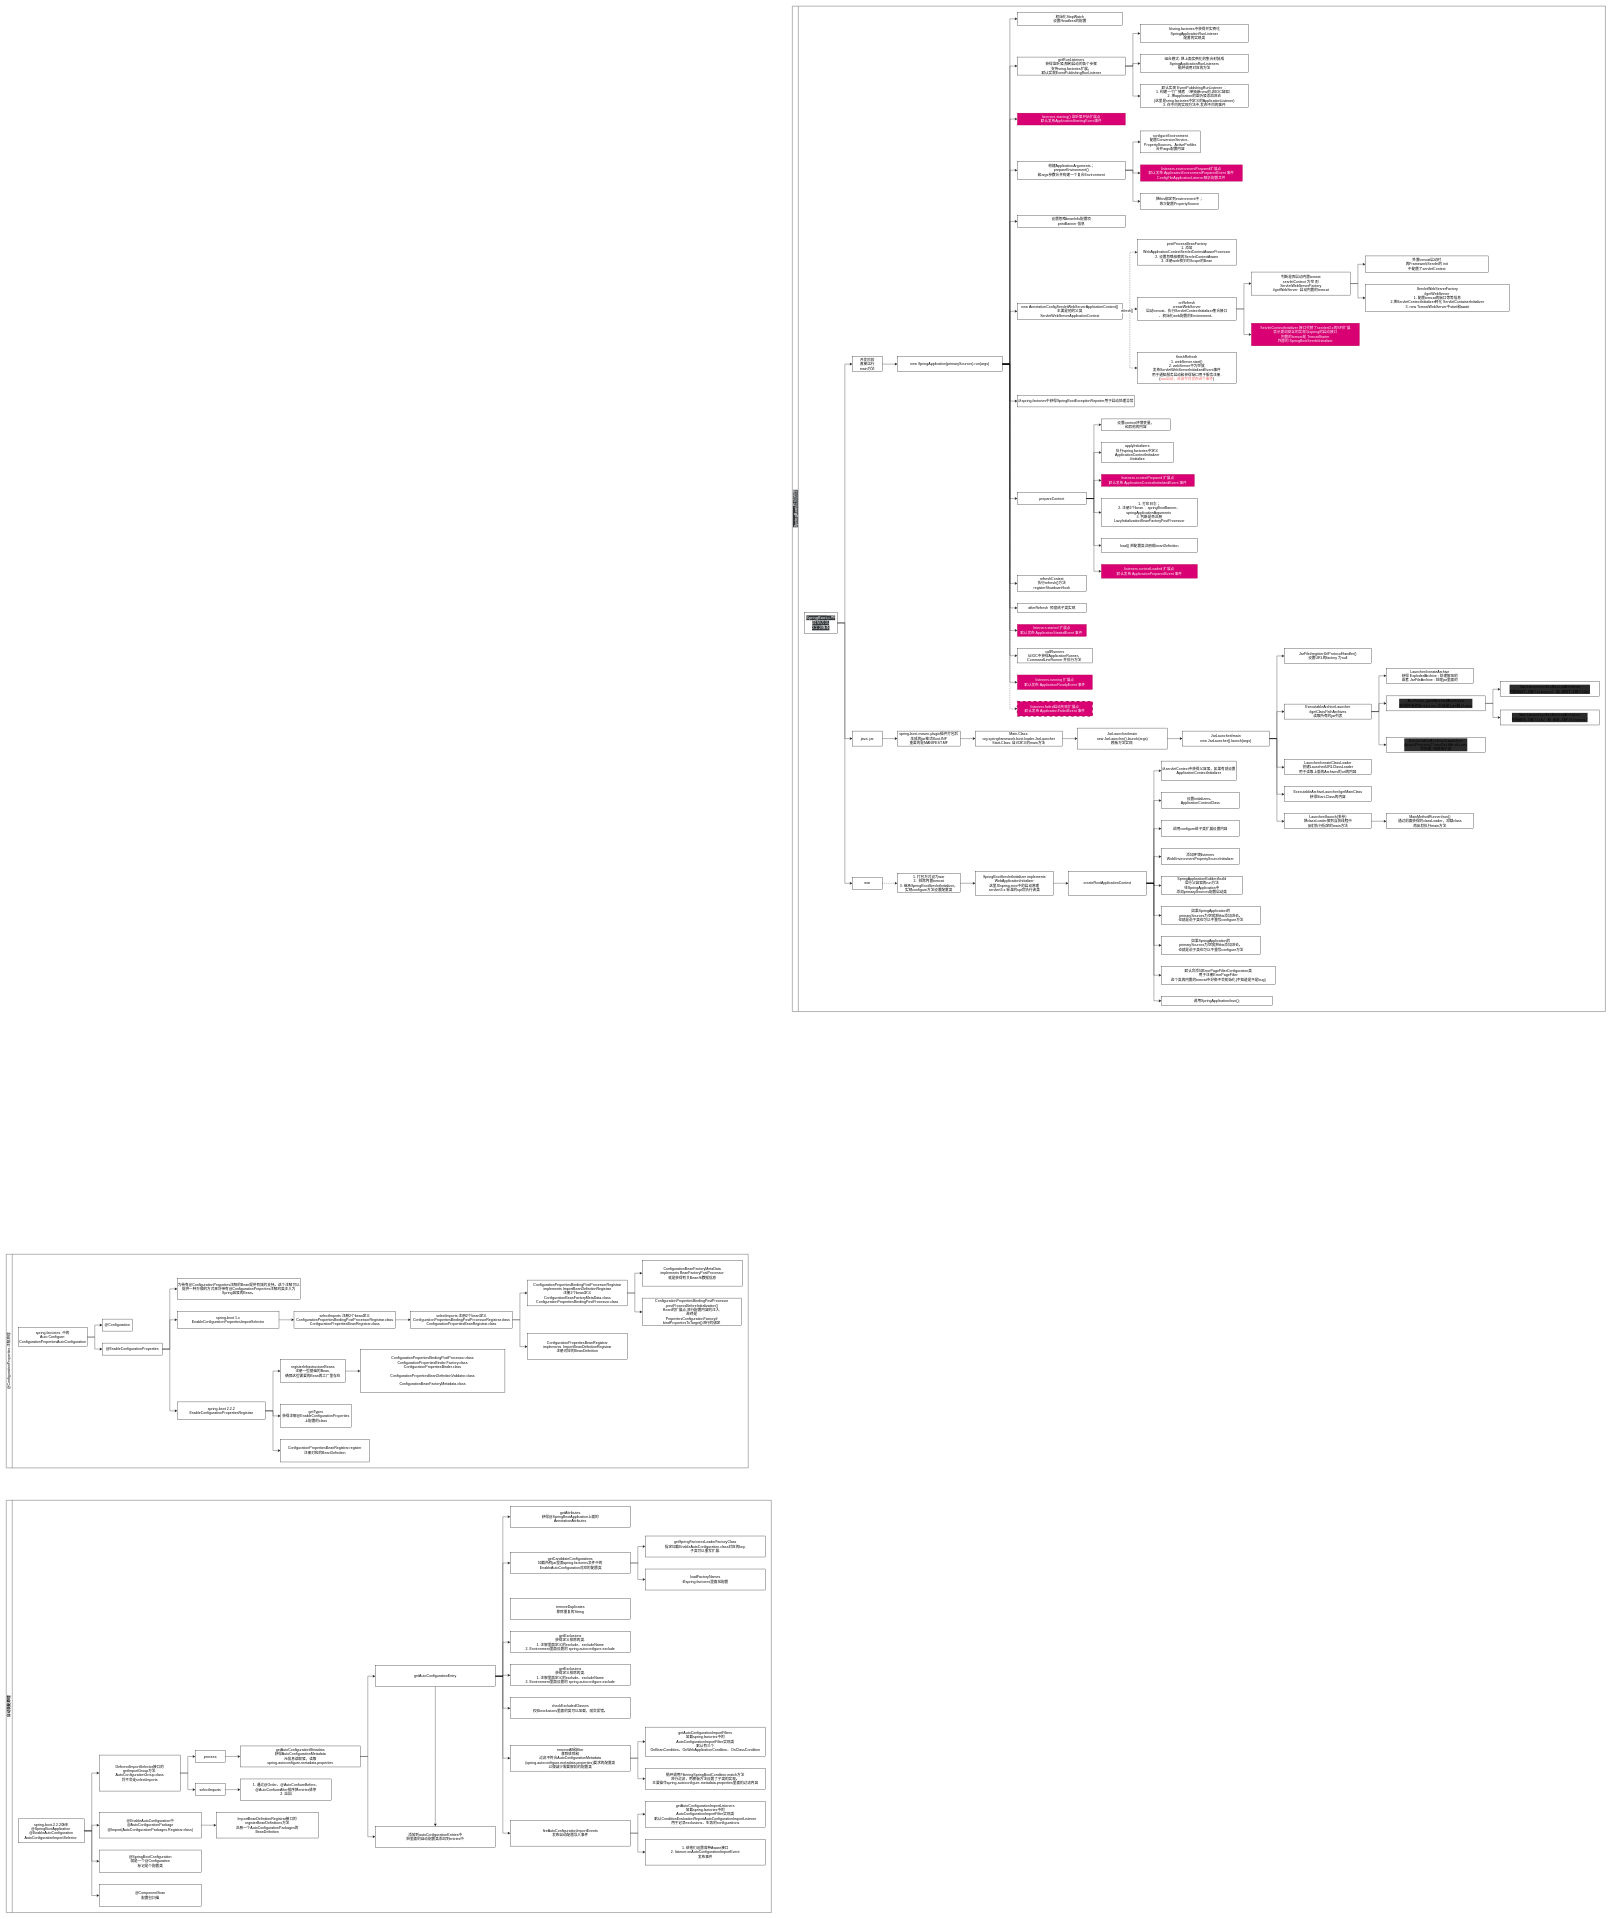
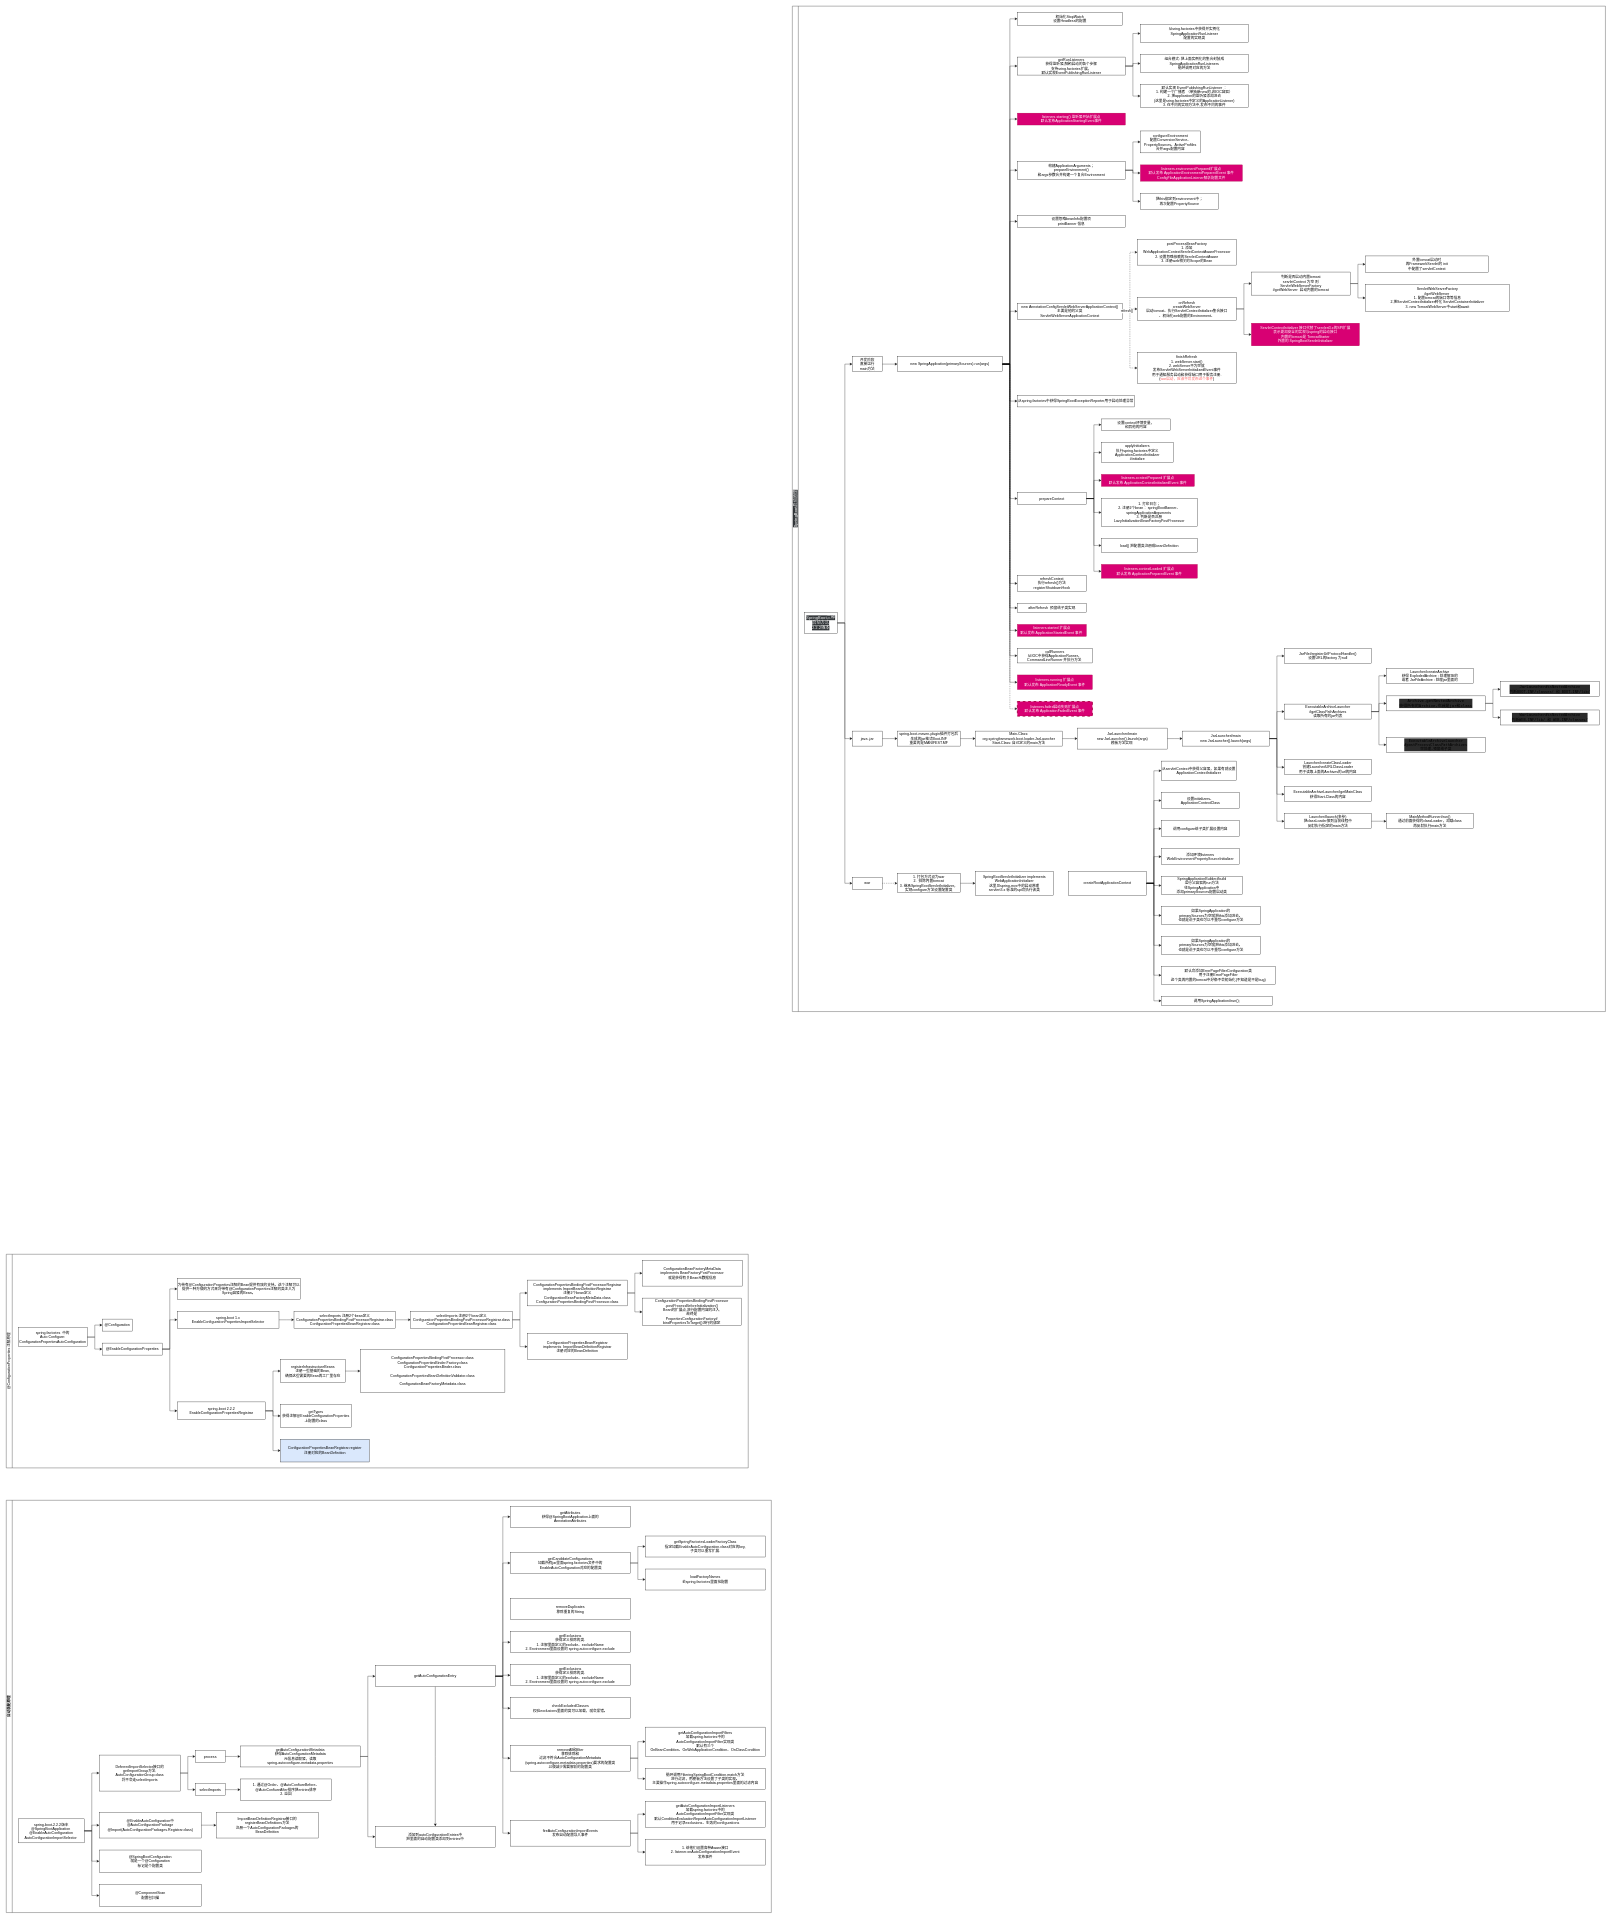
edge "SpringBootServletInitializer implements WebApplicationInitializer 这里见spring-mvc中的启动原理 servlert3.x 标准的spi会执行该类" -> "createRootApplicationContext": removed
node "ConfigurationPropertiesBeanRegistrar.register 注册对应的BeanDefinition": fillcolor #ffffff -> #dae8fc
